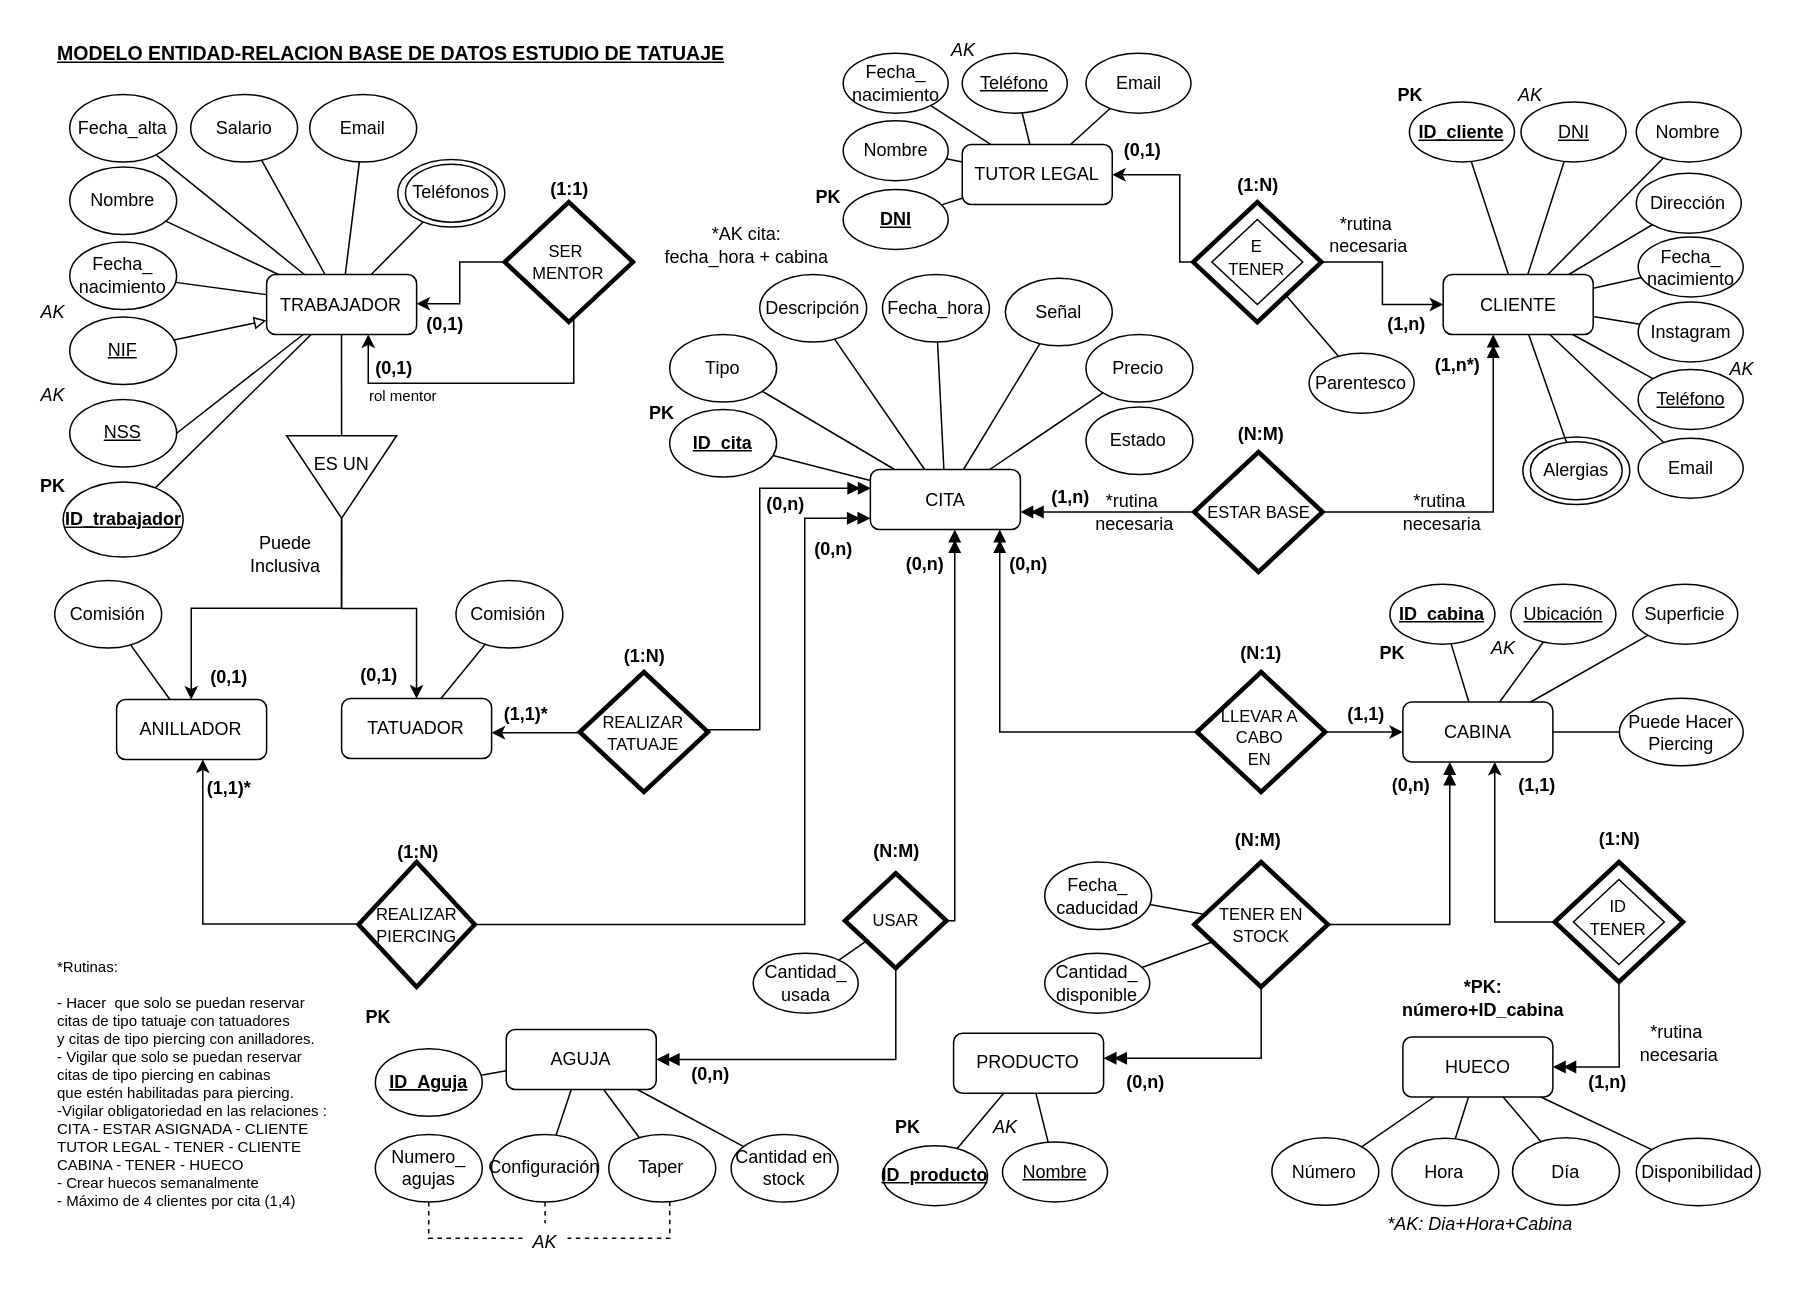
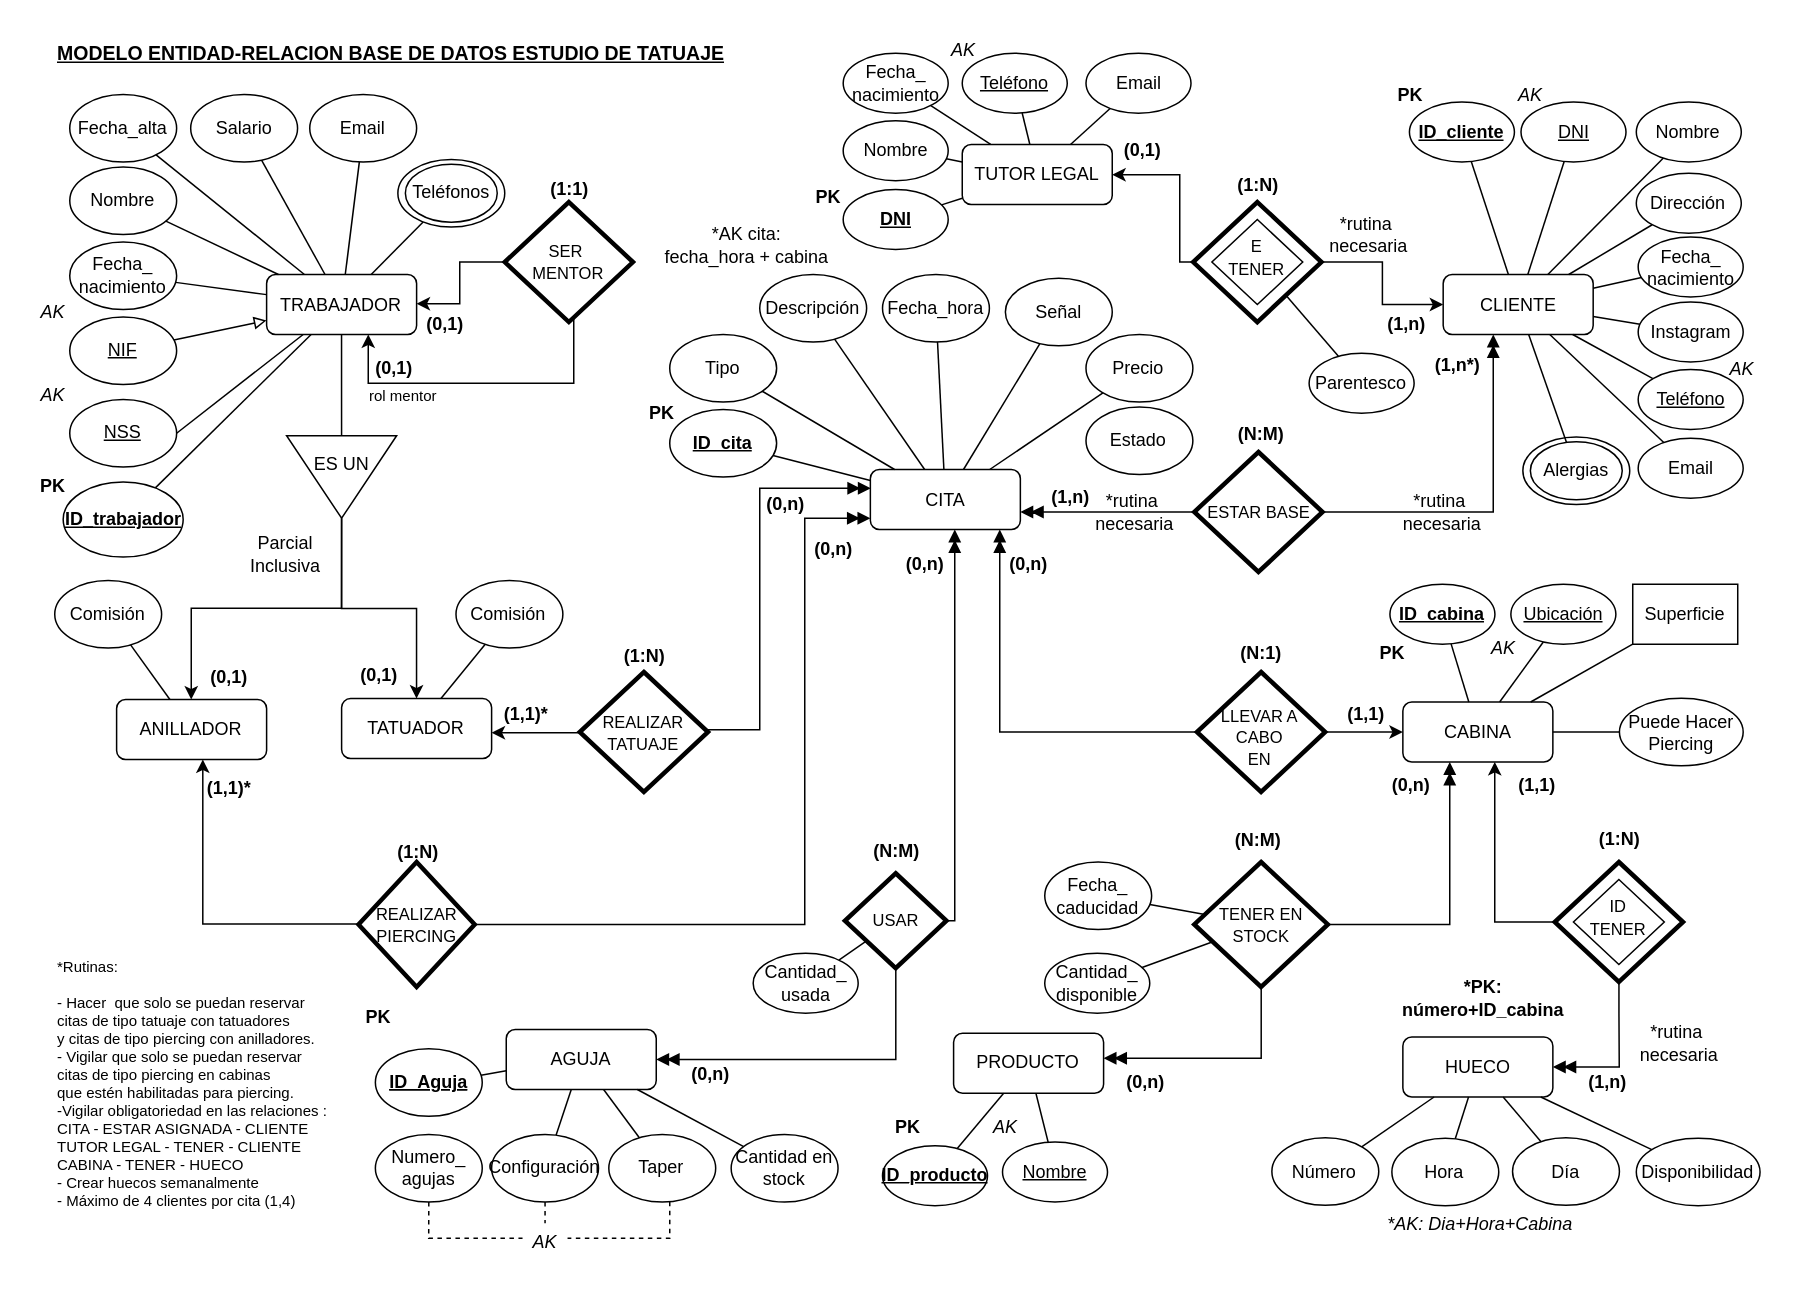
node "Puede Inclusiva": label "Puede Inclusiva" -> "Parcial Inclusiva"
node "Superficie": shape ellipse -> rectangle
